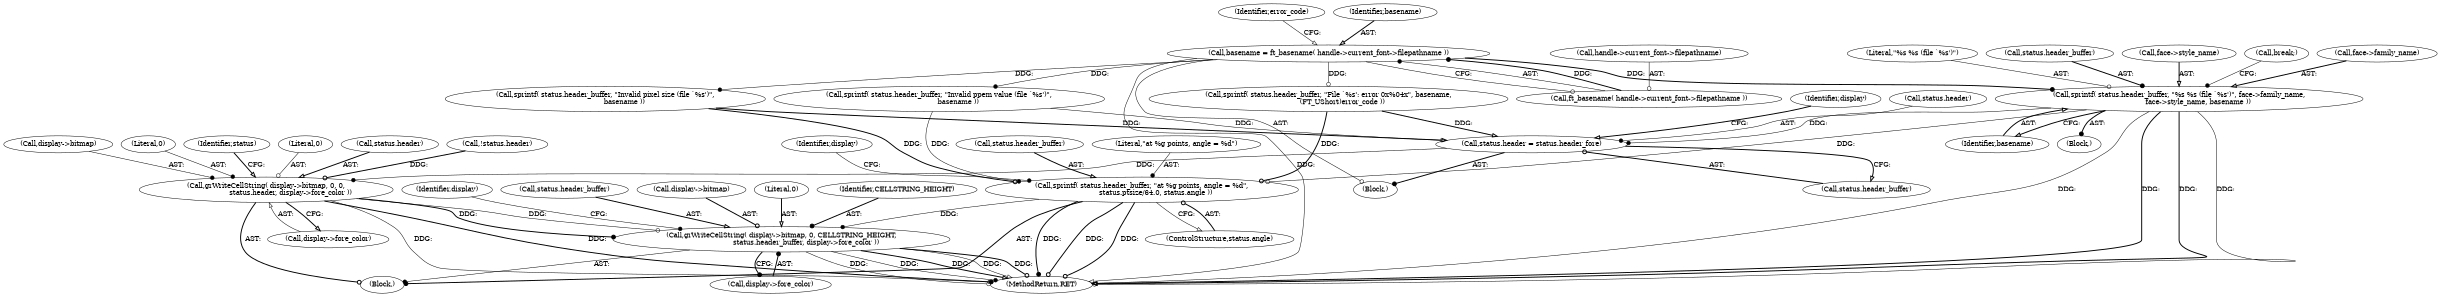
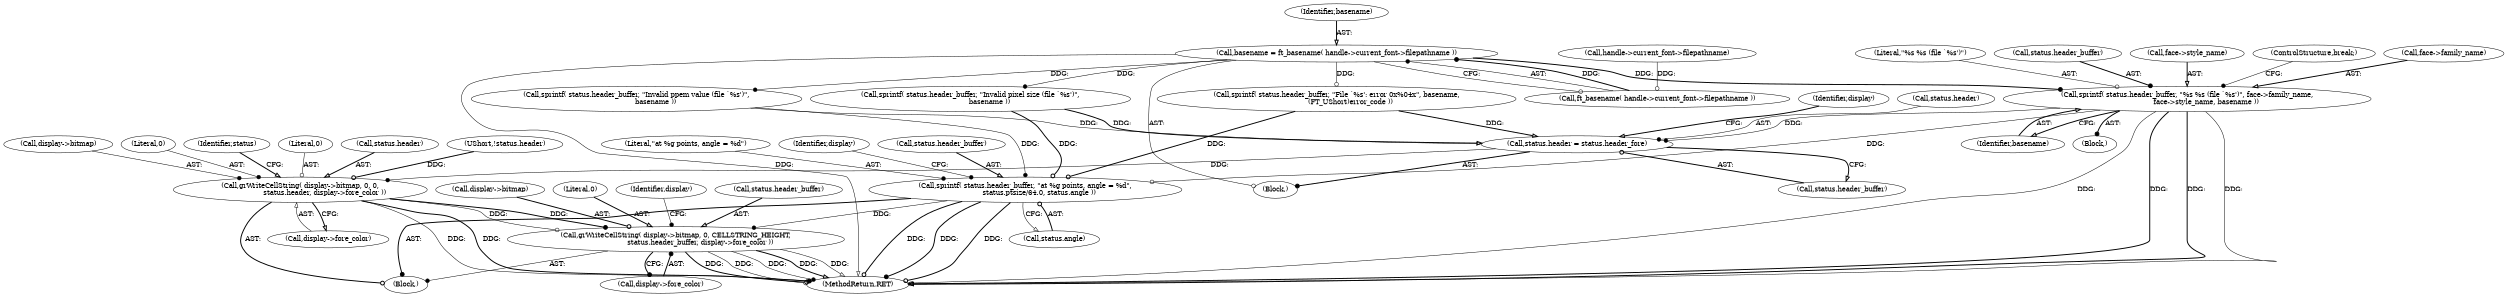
node "(Identifier,error_code)": removed
node "(Call,break;)": label "(Call,break;)" -> "(ControlStructure,break;)"
edge "(Call,handle->current_font->filepathname)" -> "(Call,ft_basename( handle->current_font->filepathname ))": label "AST: " -> "DDG: "
node "(Call,!status.header)": label "(Call,!status.header)" -> "(UShort,!status.header)"
node "(Identifier,CELLSTRING_HEIGHT)": removed
node "(ControlStructure,status.angle)": label "(ControlStructure,status.angle)" -> "(Call,status.angle)"
